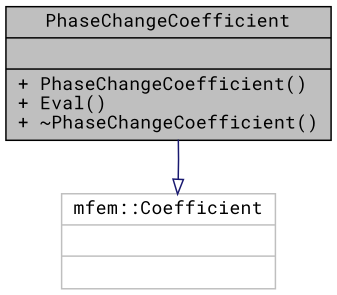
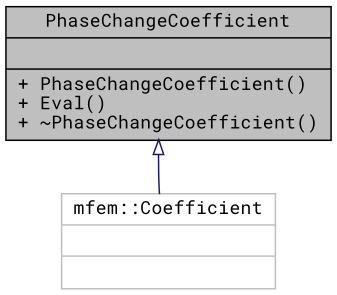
edge "PhaseChangeCoefficient" -> "mfem::Coefficient": reversed
